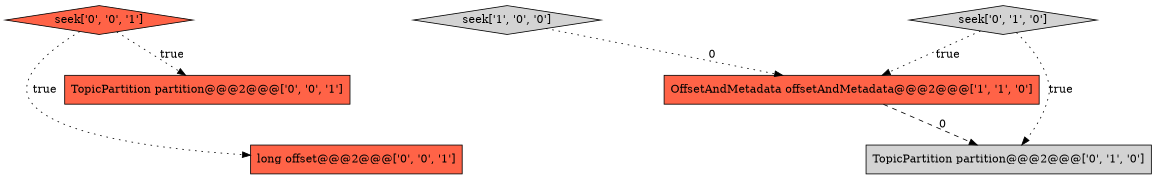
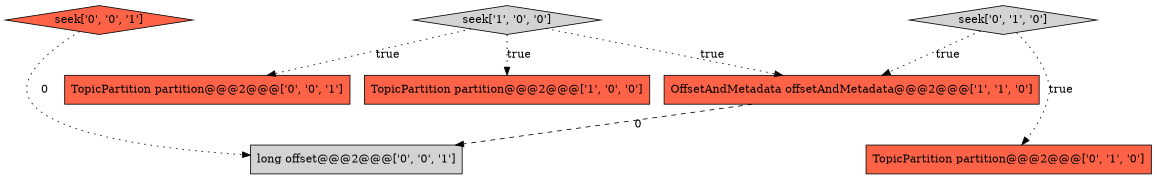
edge "seek['0', '0', '1']" -> "TopicPartition partition@@@2@@@['0', '0', '1']": now "seek['1', '0', '0']" -> "TopicPartition partition@@@2@@@['0', '0', '1']"
edge "seek['1', '0', '0']" -> "OffsetAndMetadata offsetAndMetadata@@@2@@@['1', '1', '0']": label "0" -> "true"
edge "seek['0', '0', '1']" -> "long offset@@@2@@@['0', '0', '1']": label "true" -> "0"
node "TopicPartition partition@@@2@@@['1', '0', '0']": added
edge "OffsetAndMetadata offsetAndMetadata@@@2@@@['1', '1', '0']" -> "TopicPartition partition@@@2@@@['0', '1', '0']": now "OffsetAndMetadata offsetAndMetadata@@@2@@@['1', '1', '0']" -> "long offset@@@2@@@['0', '0', '1']"
node "long offset@@@2@@@['0', '0', '1']": fillcolor tomato -> lightgray
node "TopicPartition partition@@@2@@@['0', '1', '0']": fillcolor lightgray -> tomato
